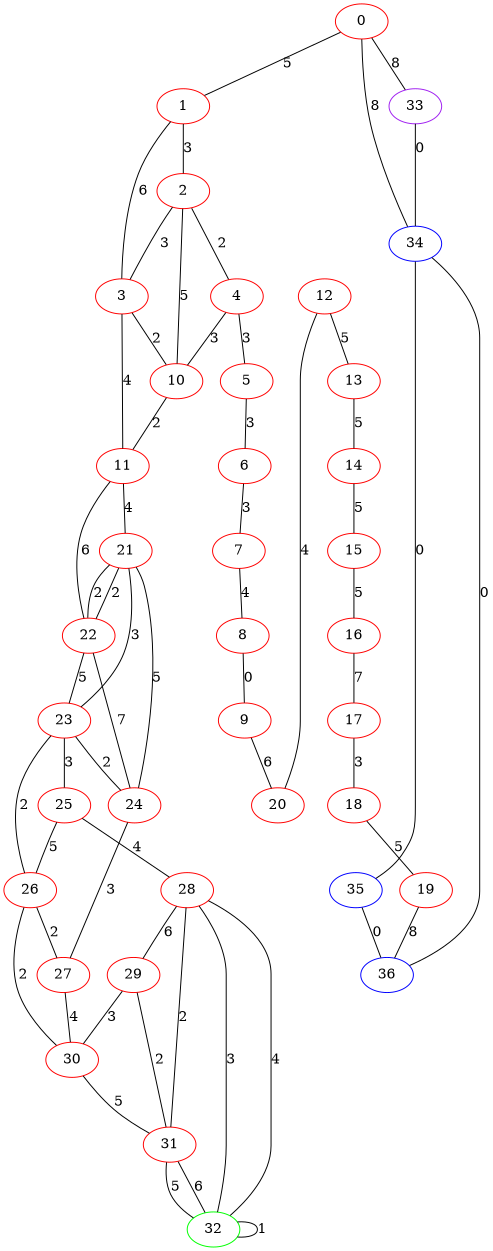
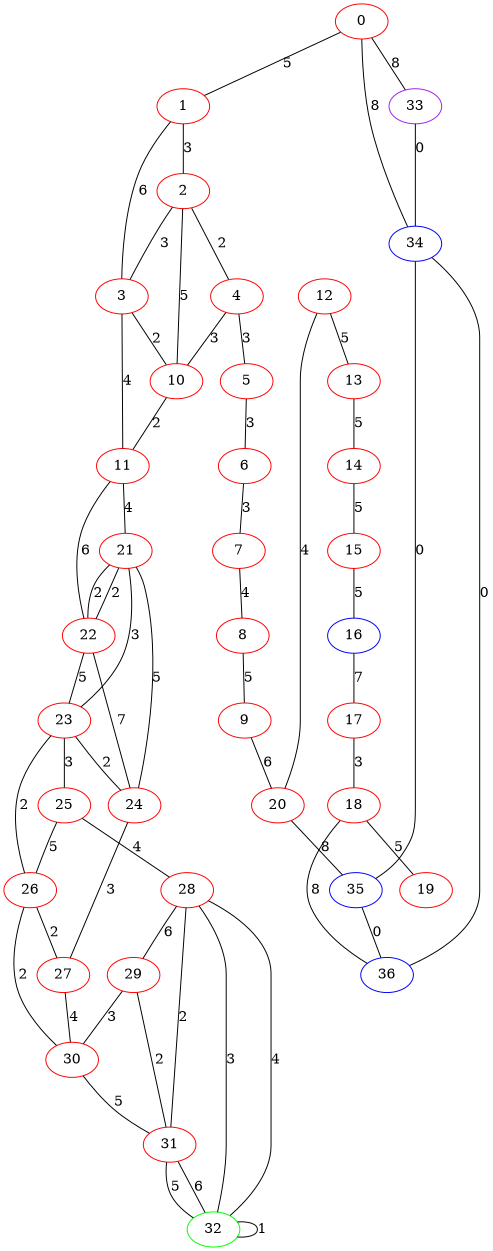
node "16": color red -> blue
edge "8" -- "9": label "0" -> "5"
edge "20" -- "35": added, label "8"
edge "19" -- "36": now "18" -- "36"
